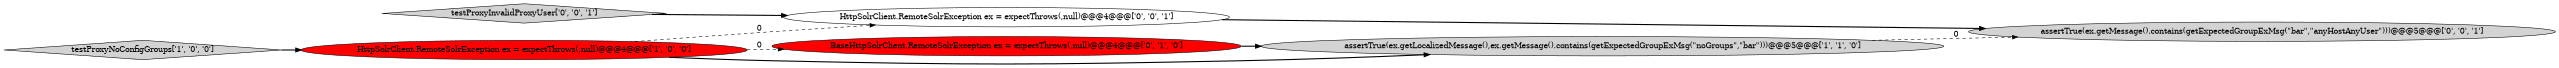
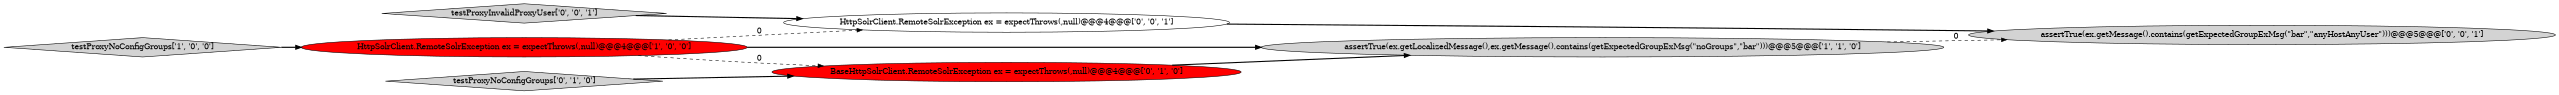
node "testProxyNoConfigGroups['0', '1', '0']": added
